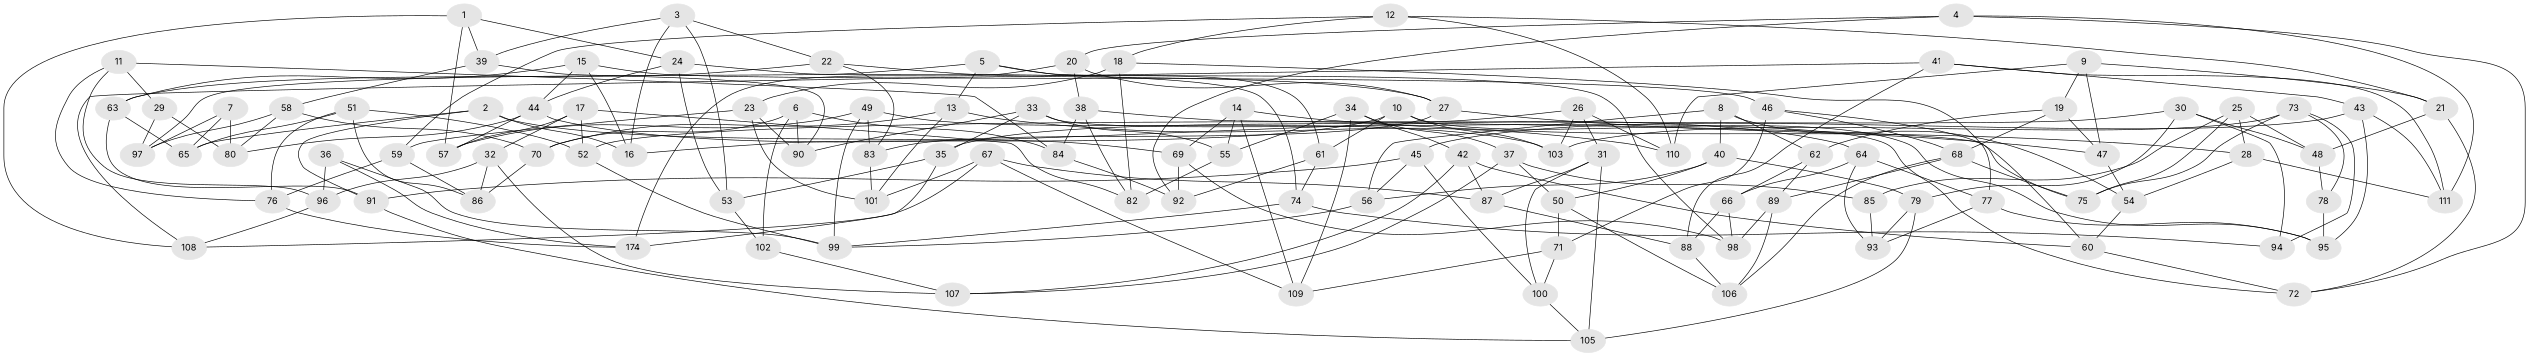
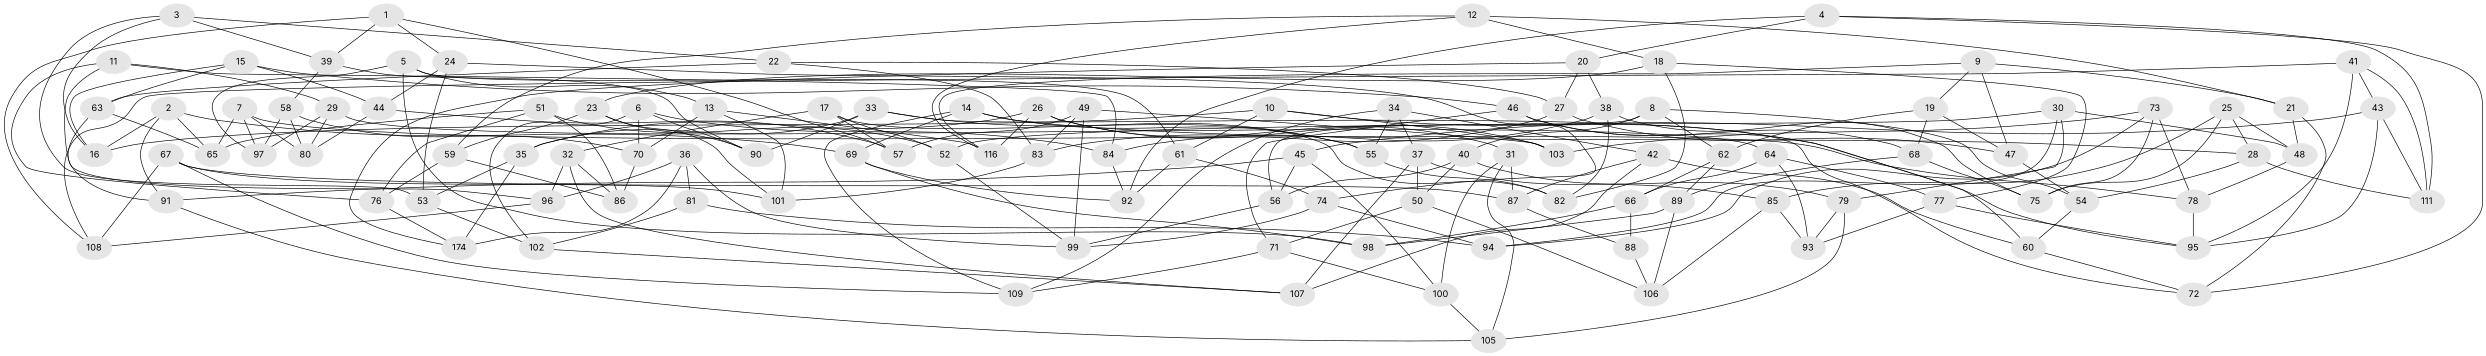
edge "44" -- "64": now "29" -- "64"
edge "7" -- "78": added
edge "41" -- "88": now "41" -- "95"
node "110": label "110" -> "116"
node "81": added
edge "68" -- "106": now "85" -- "106"
